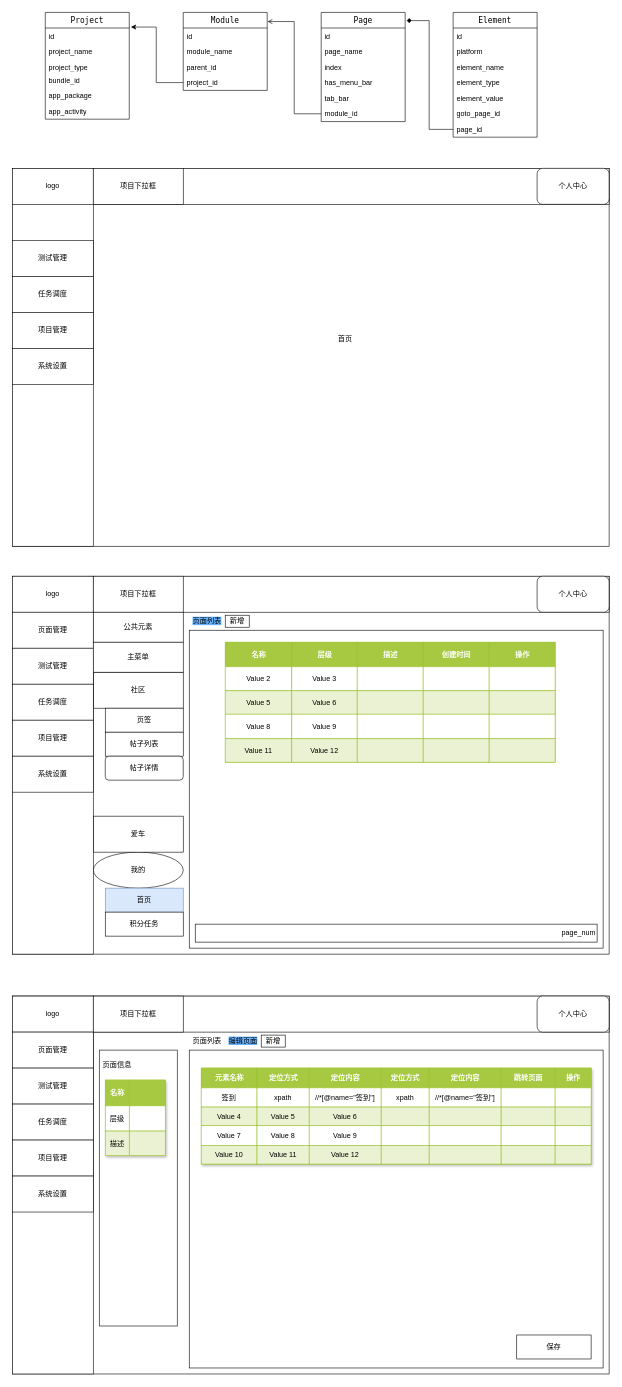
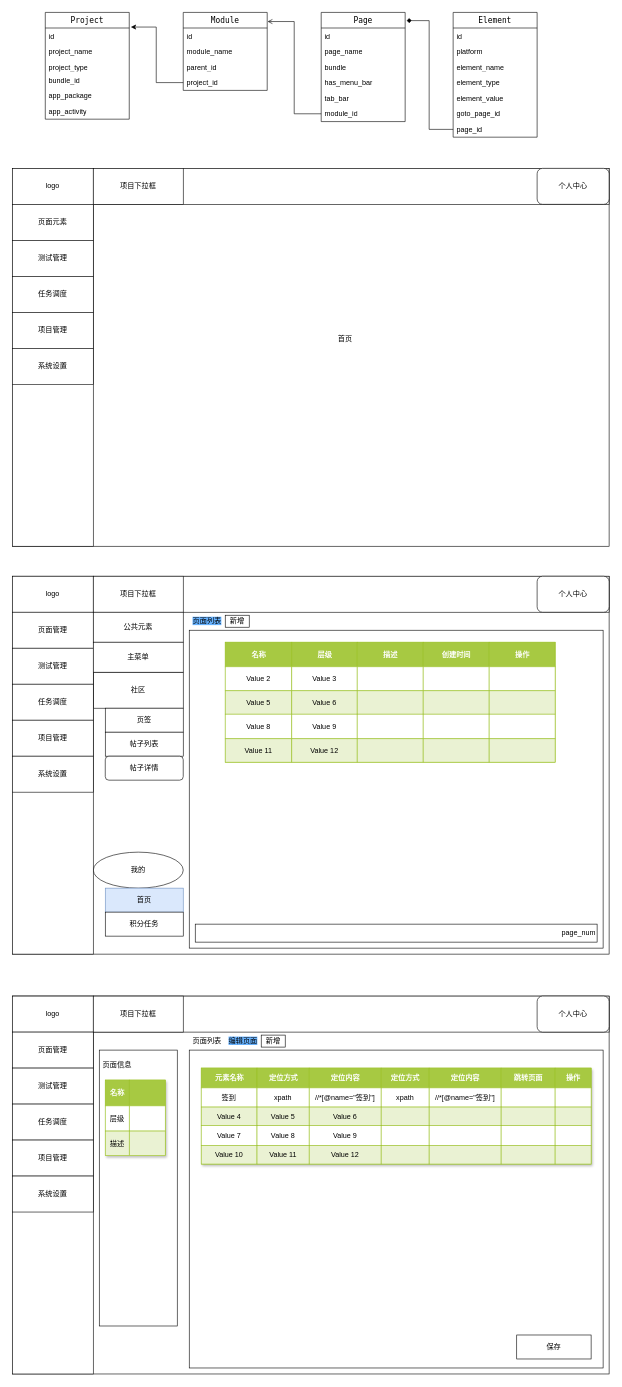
node "index": label "index" -> "bundle"
node "页面元素": added
node "爱车": removed
